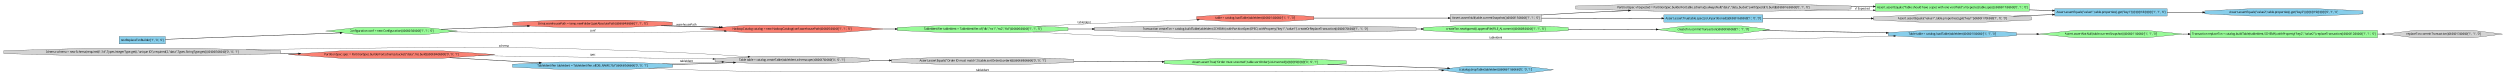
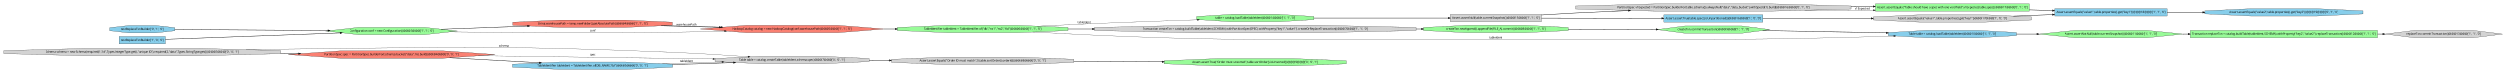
node "table = catalog.loadTable(tableIdent)@@@14@@@['1', '1', '0']": fillcolor salmon -> palegreen
node "testReplaceTxnBuilder['0', '1', '0']": added
node "{catalog.dropTable(tableIdent)}@@@11@@@['0', '0', '1']": removed
